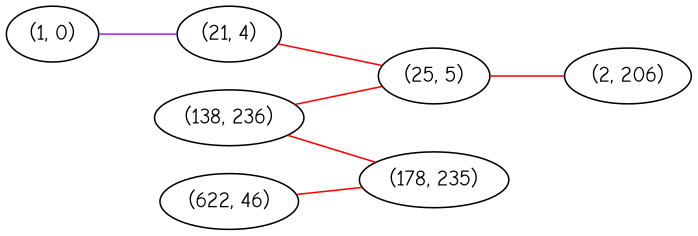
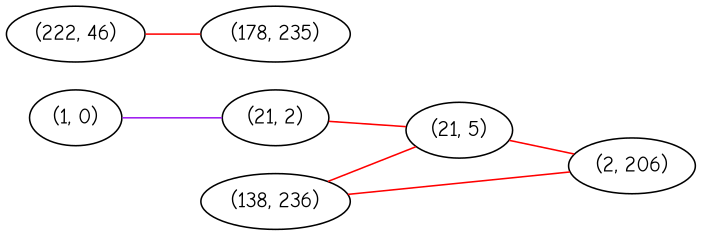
node "(21, 4)": label "(21, 4)" -> "(21, 2)"
node "(25, 5)": label "(25, 5)" -> "(21, 5)"
edge "(138, 236)" -- "(178, 235)": now "(138, 236)" -- "(2, 206)"
node "(622, 46)": label "(622, 46)" -> "(222, 46)"
